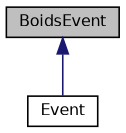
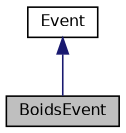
edge "Event" -> "BoidsEvent": reversed
